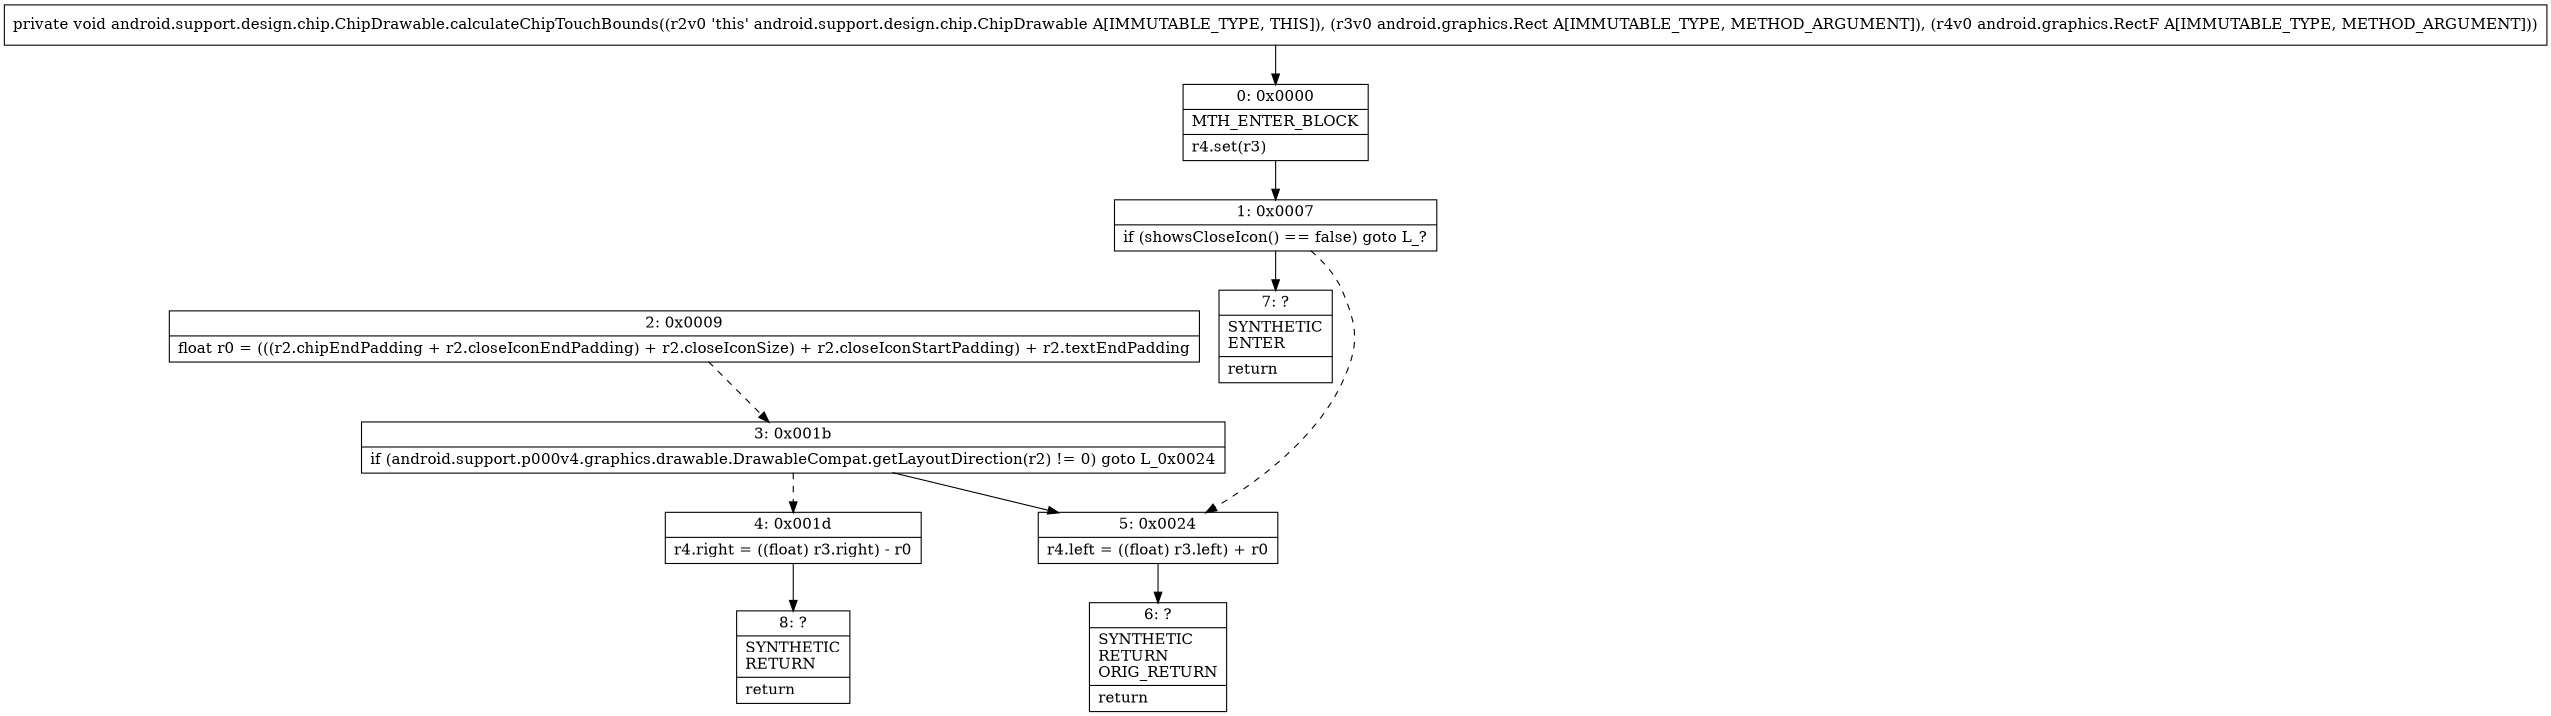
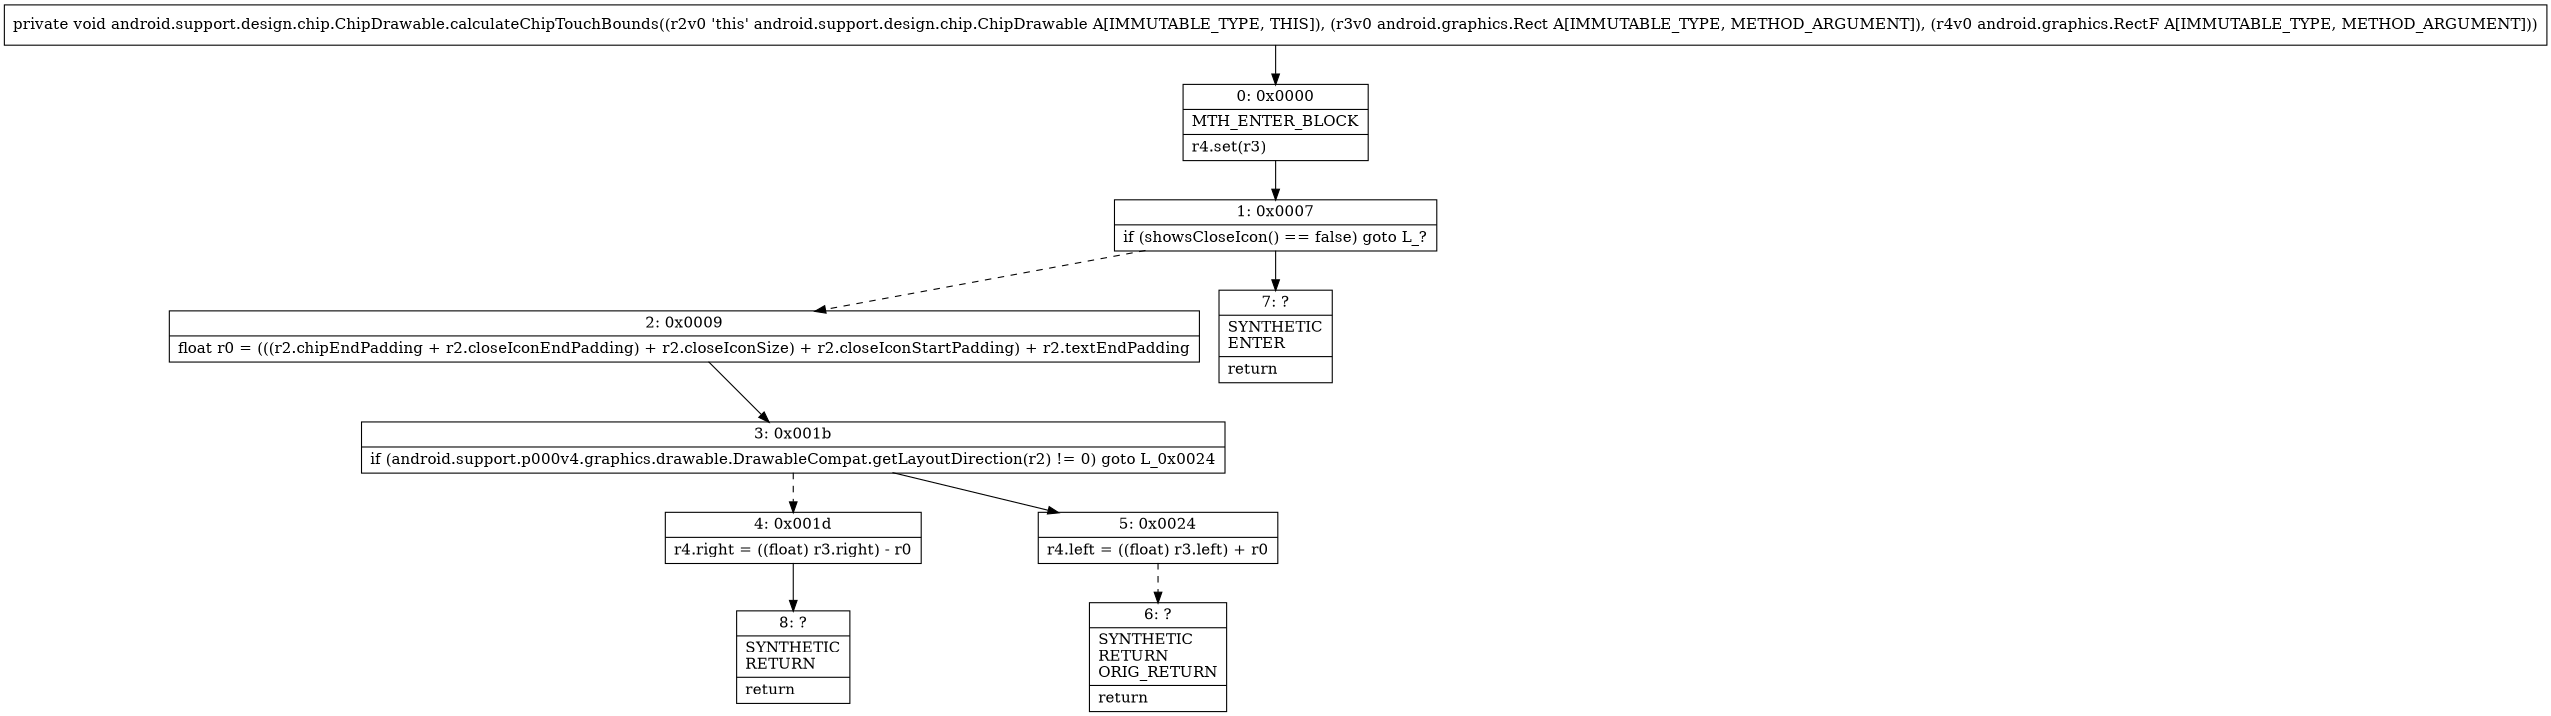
edge "2: 0x0009" -> "3: 0x001b": style dashed -> solid
edge "1: 0x0007" -> "5: 0x0024": now "1: 0x0007" -> "2: 0x0009"
edge "5: 0x0024" -> "6: ?": style solid -> dashed
